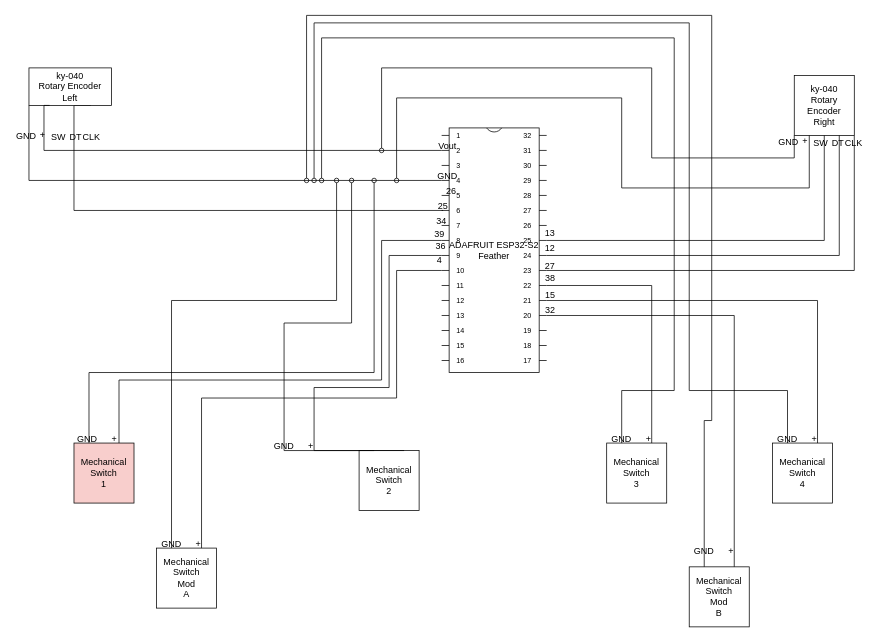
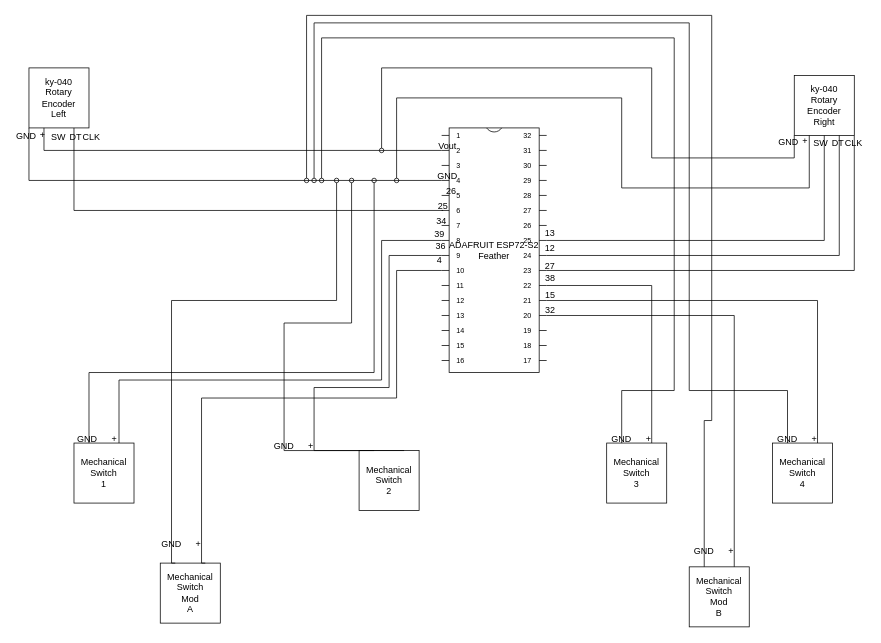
node "ky-040 Rotary Encoder Left": size 83x38 -> 60x60
node "ADAFRUIT ESP32-S2 Feather": label "ADAFRUIT ESP32-S2 Feather" -> "ADAFRUIT ESP72-S2 Feather"
node "Mechanical Switch 1": fillcolor #f8cecc -> #ffffff
node "Mechanical Switch Mod A": moved (186, 578) -> (190, 593)
